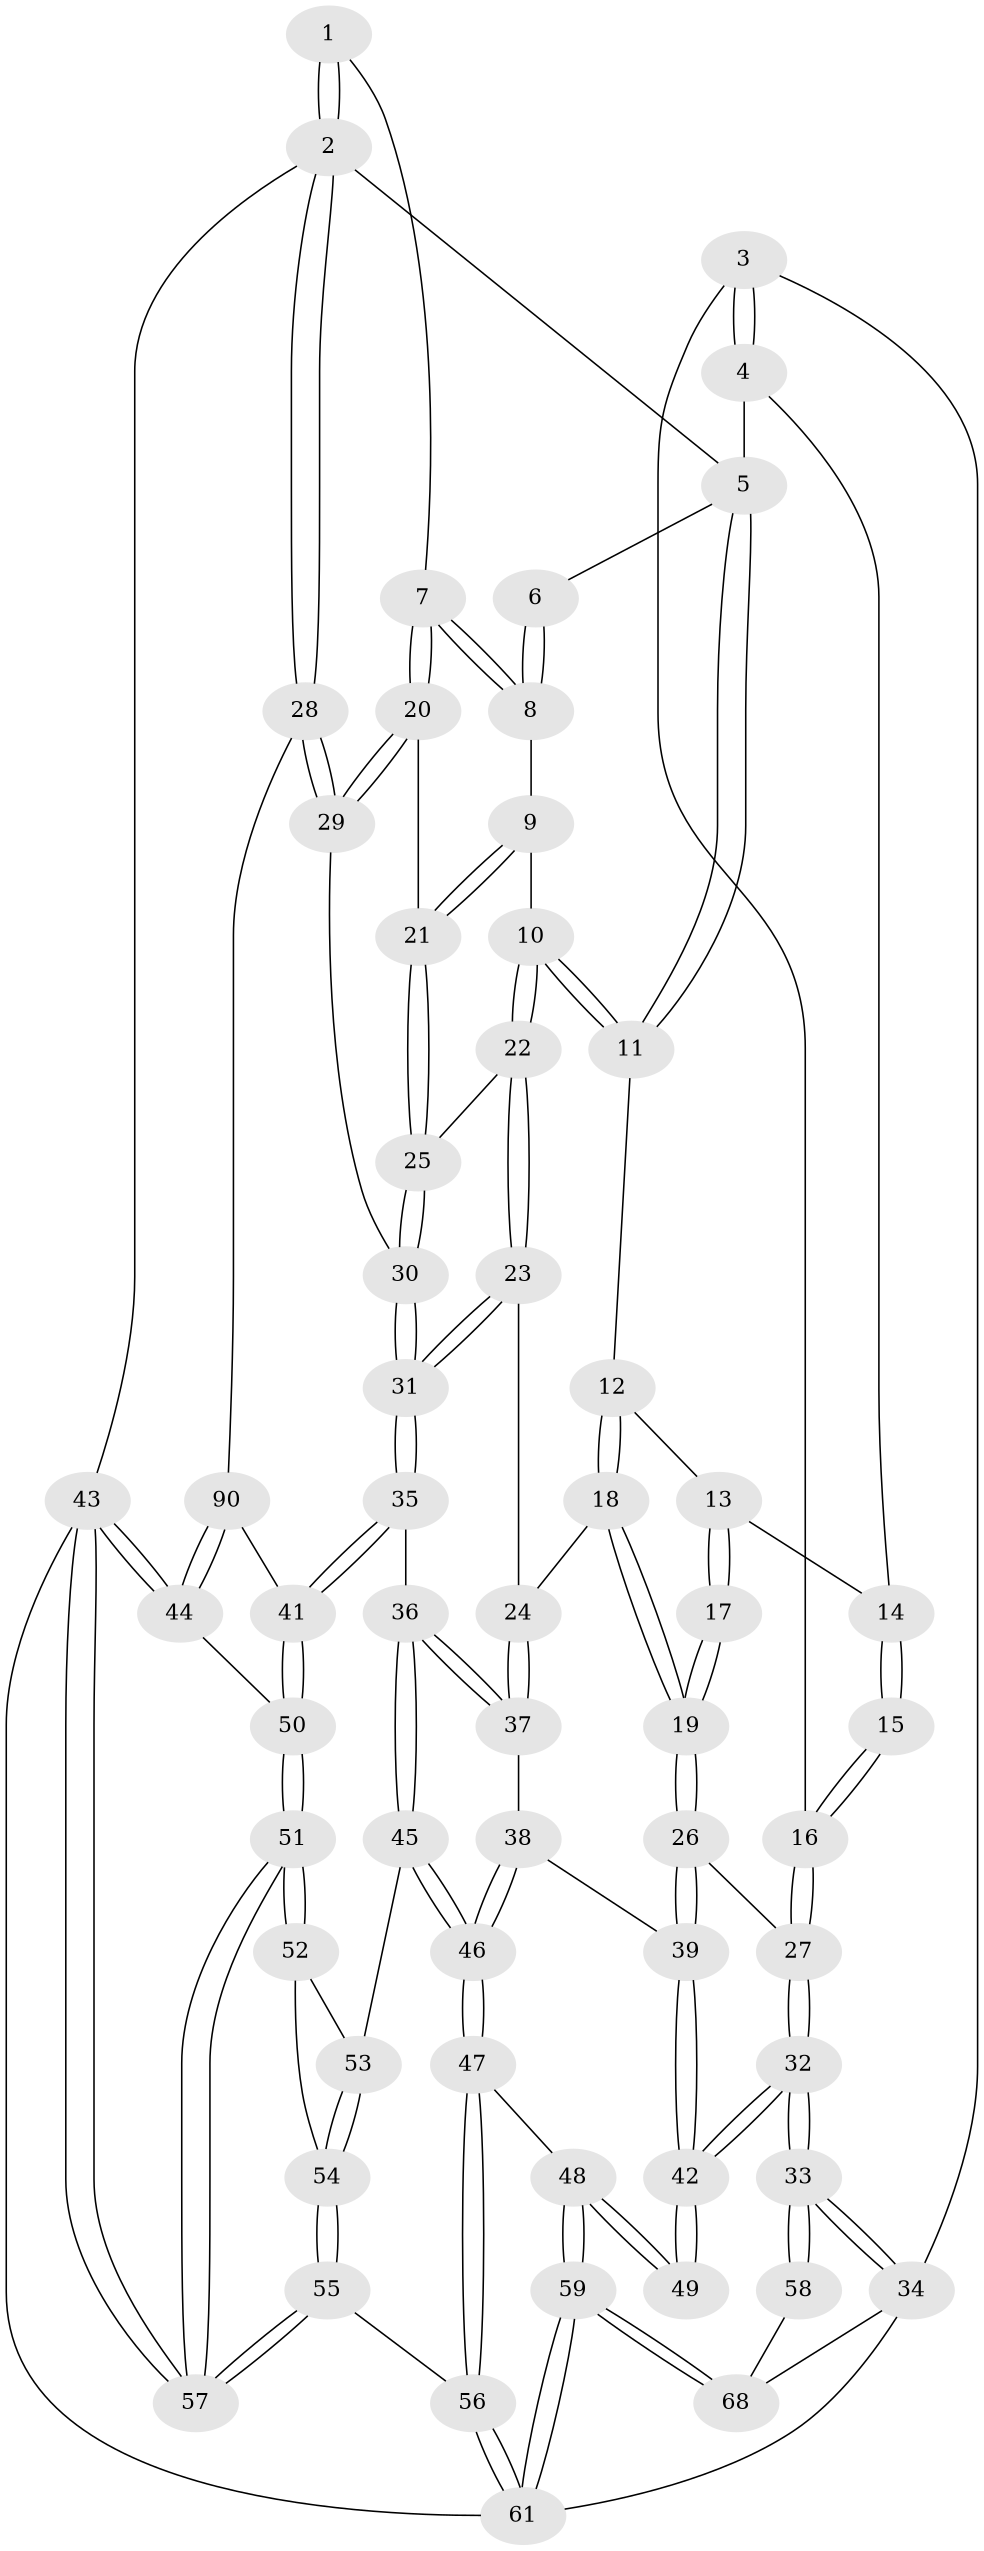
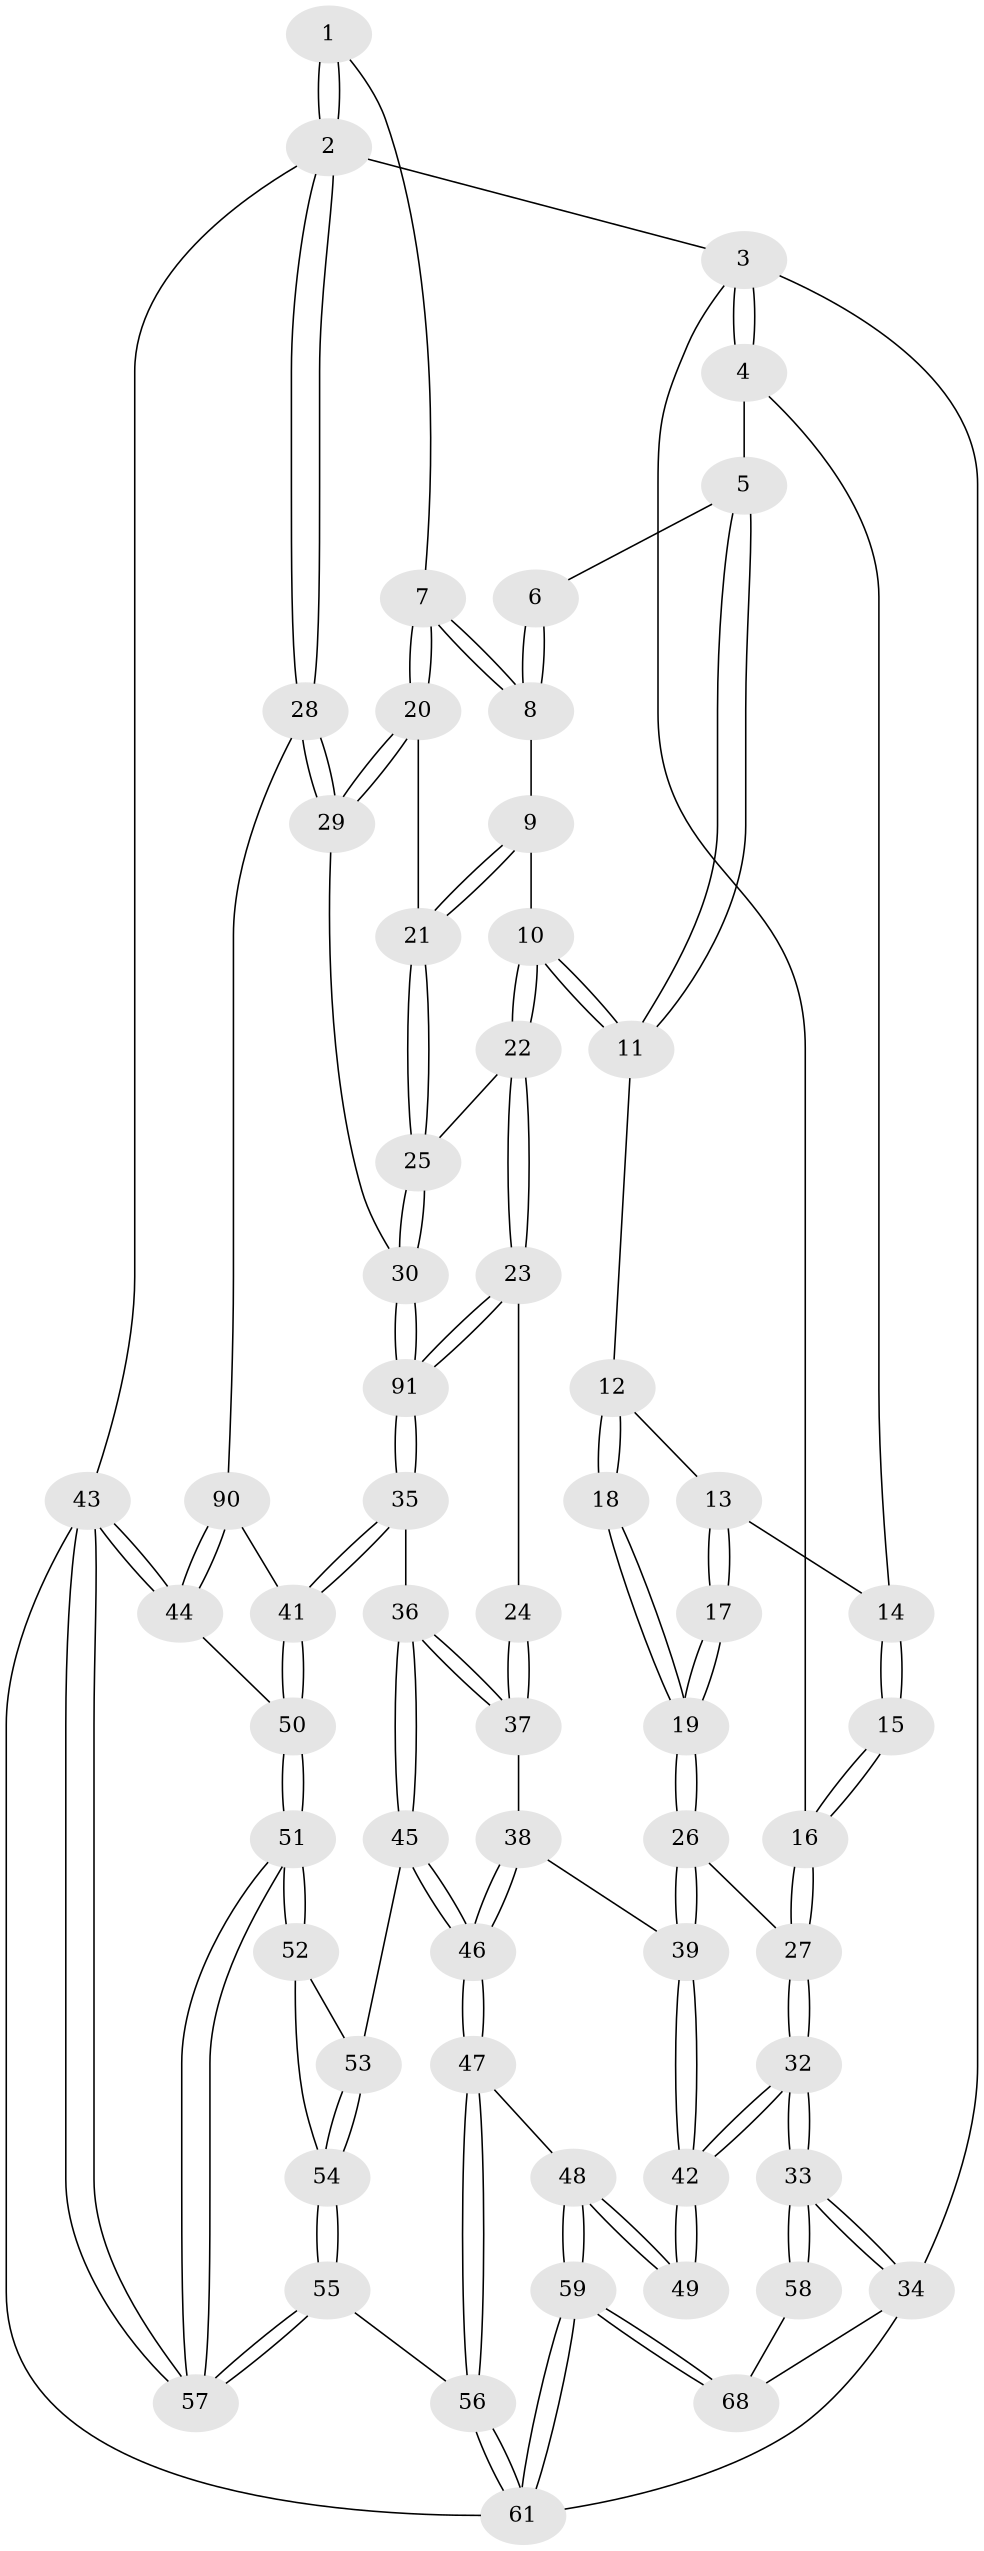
edge "2" -- "5": now "2" -- "3"
node "31": label "31" -> "91"
edge "18" -- "24": removed
